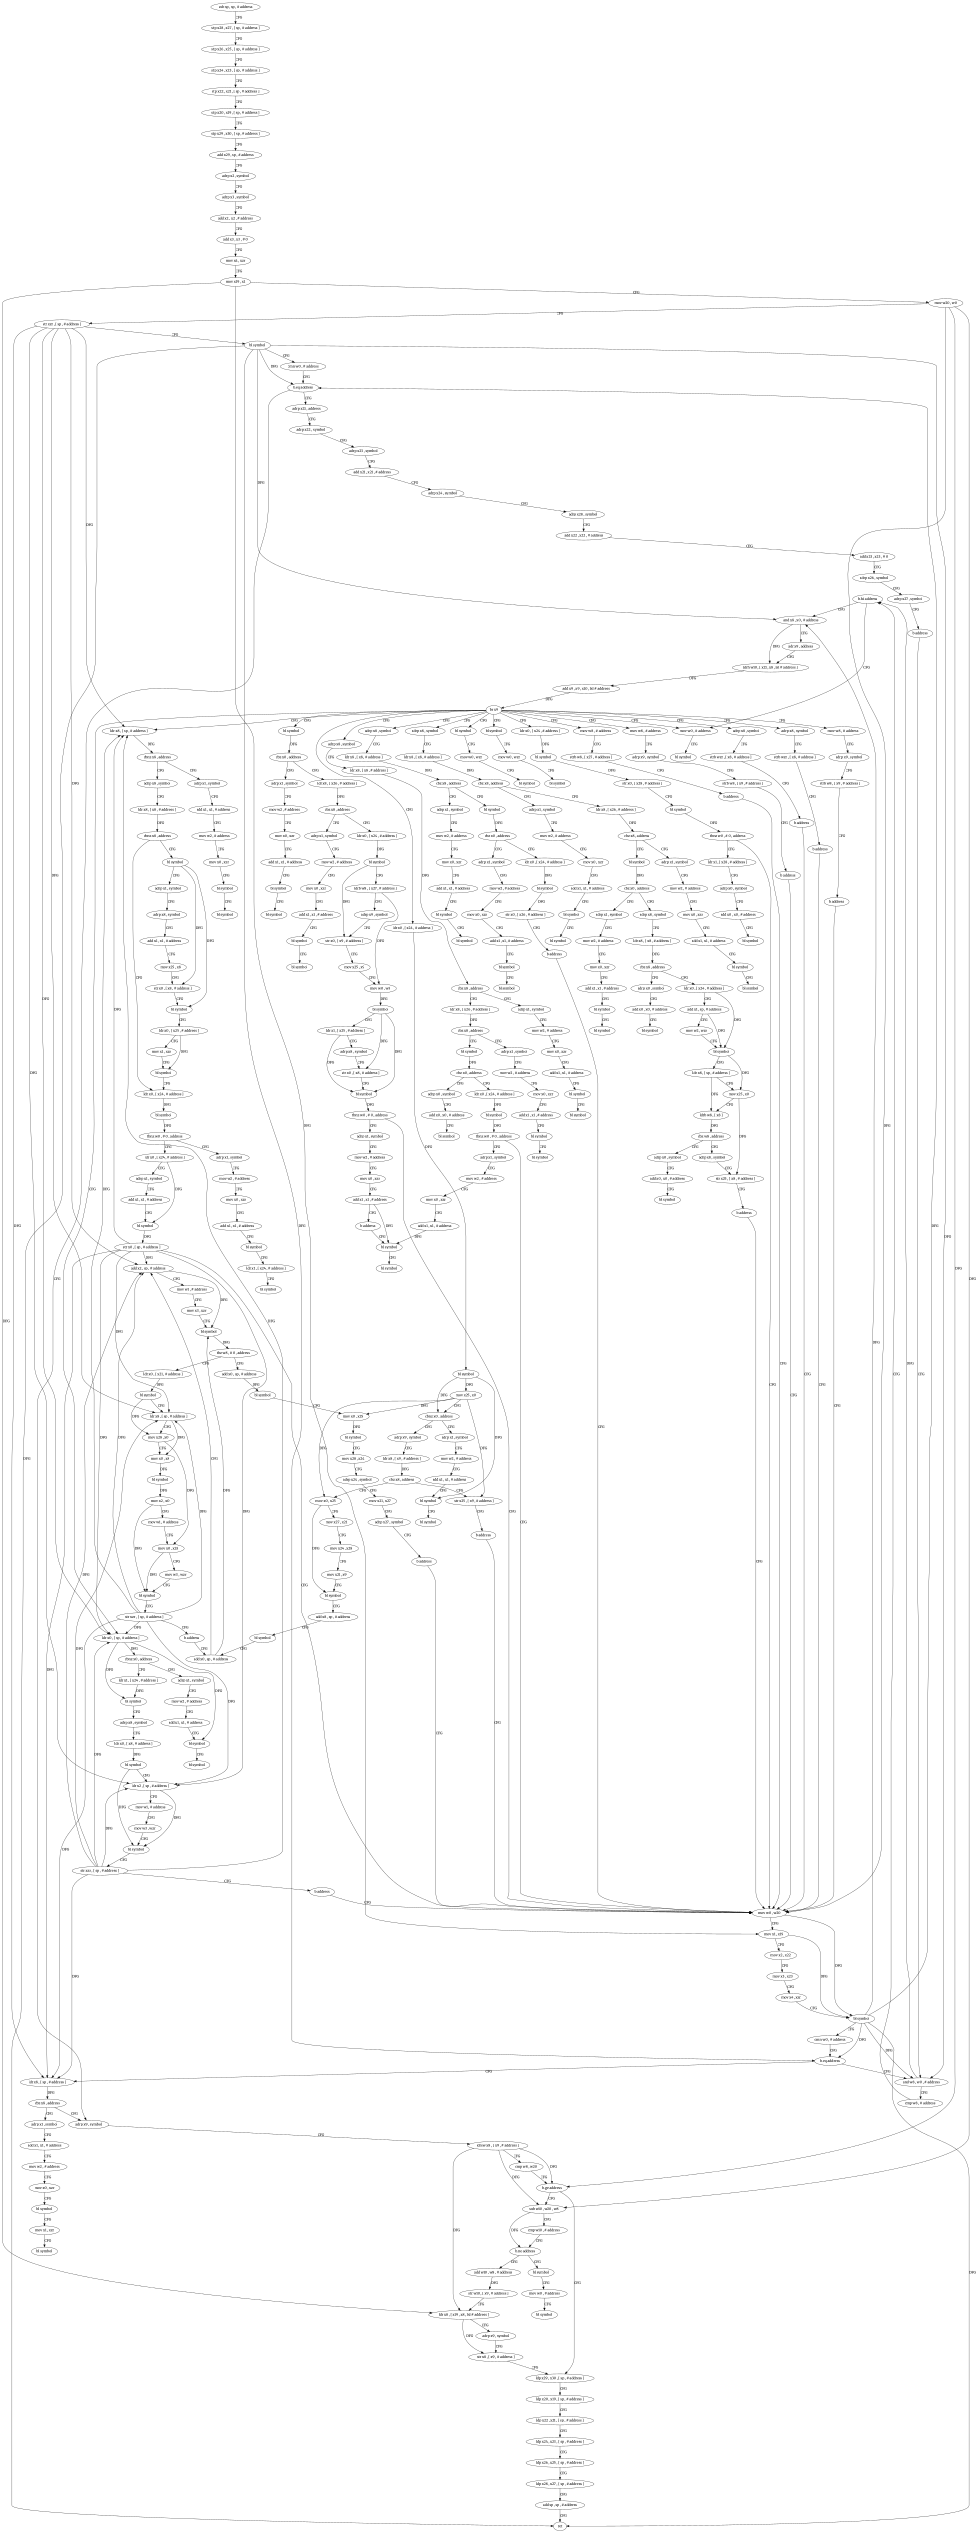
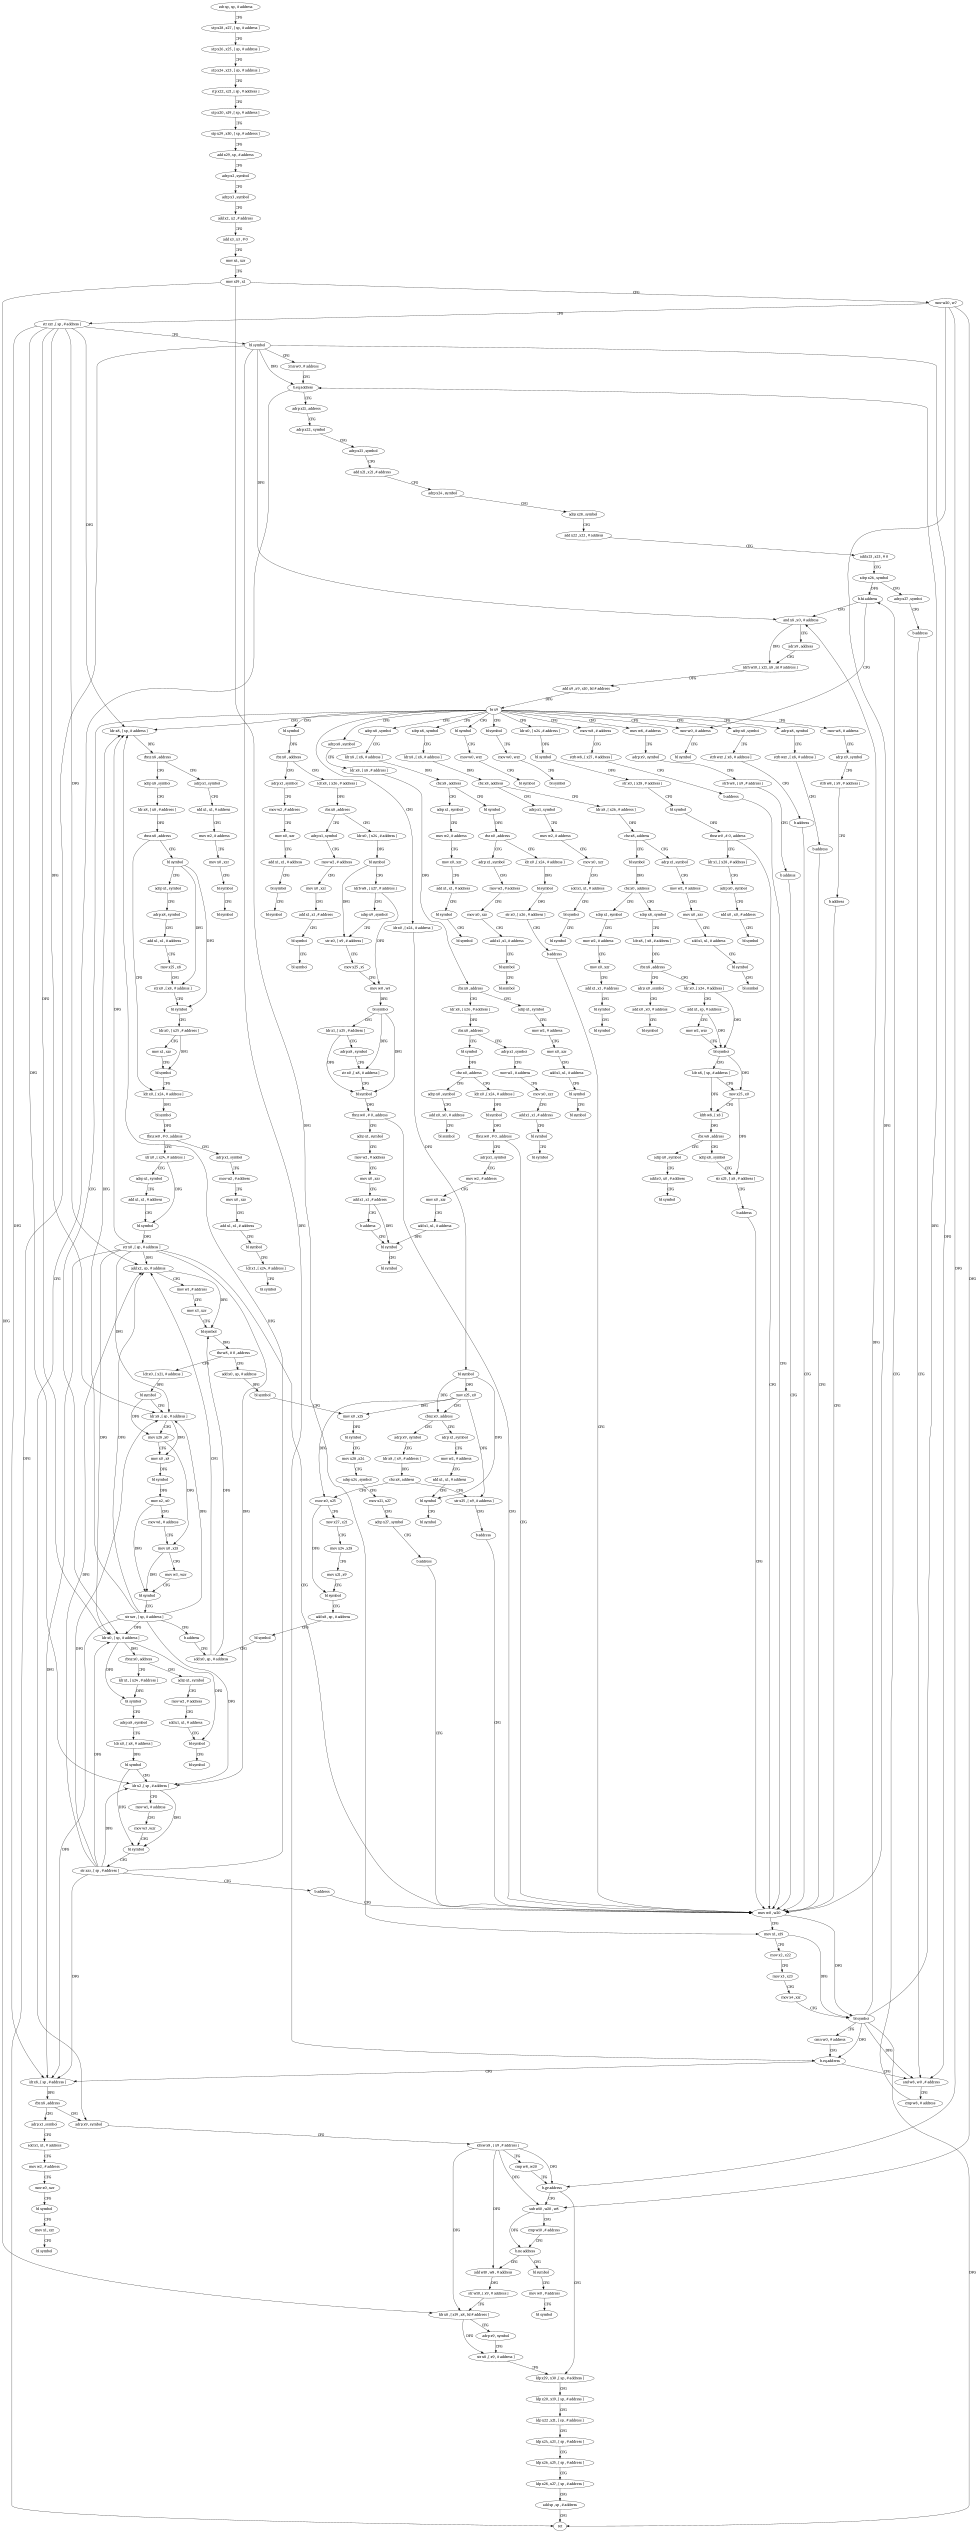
node "mov w20 , w0": label "mov w20 , w0" -> "mov w20 , w7"
edge "and w8 , w0 , # address" -> "b.hi address": now "adrp x26 , symbol" -> "b.hi address"
edge "ldrsw x8 , [ x9 , # address ]" -> "add w10 , w8 , # address": added, label "DFG"
